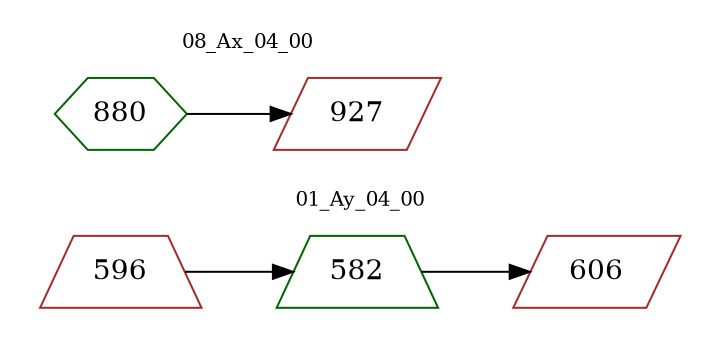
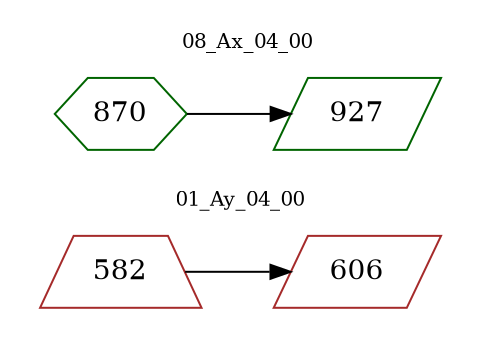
node "880": label "880" -> "870"
node "927": color brown -> darkgreen
node "596": removed
node "582": color darkgreen -> brown
